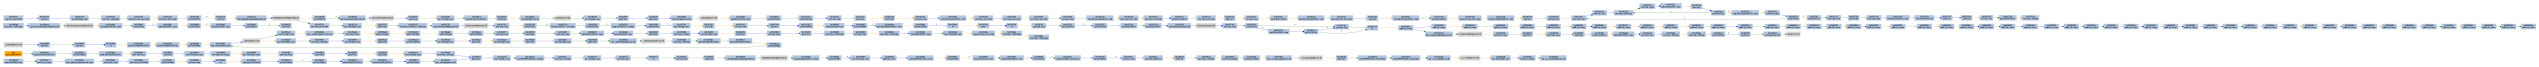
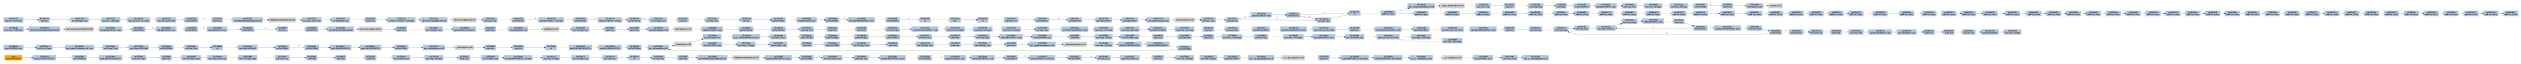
edge "GetModuleHandleW@kernel32.dll" -> "0x010040d8 je 0x01004120": now "0x010040d7 decl %eax" -> "0x010040d8 je 0x01004120"
edge "0x01009c42 jmp _controlfp@msvcrt.dll" -> "0x01009c07 pushl %eax": now "0x01009c42 jmp _controlfp@msvcrt.dll" -> "_controlfp@msvcrt.dll"
